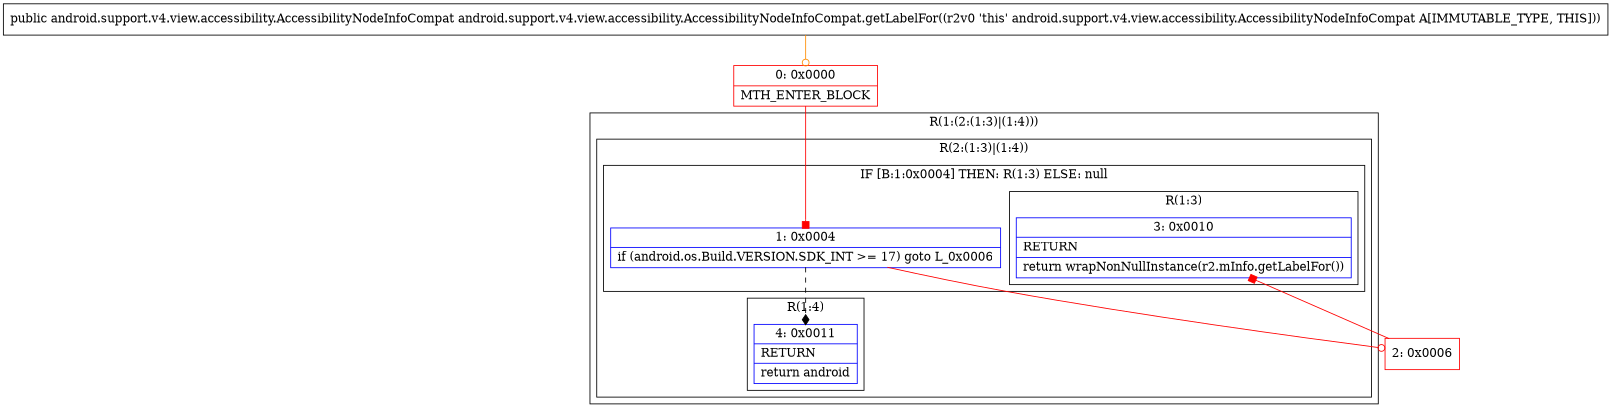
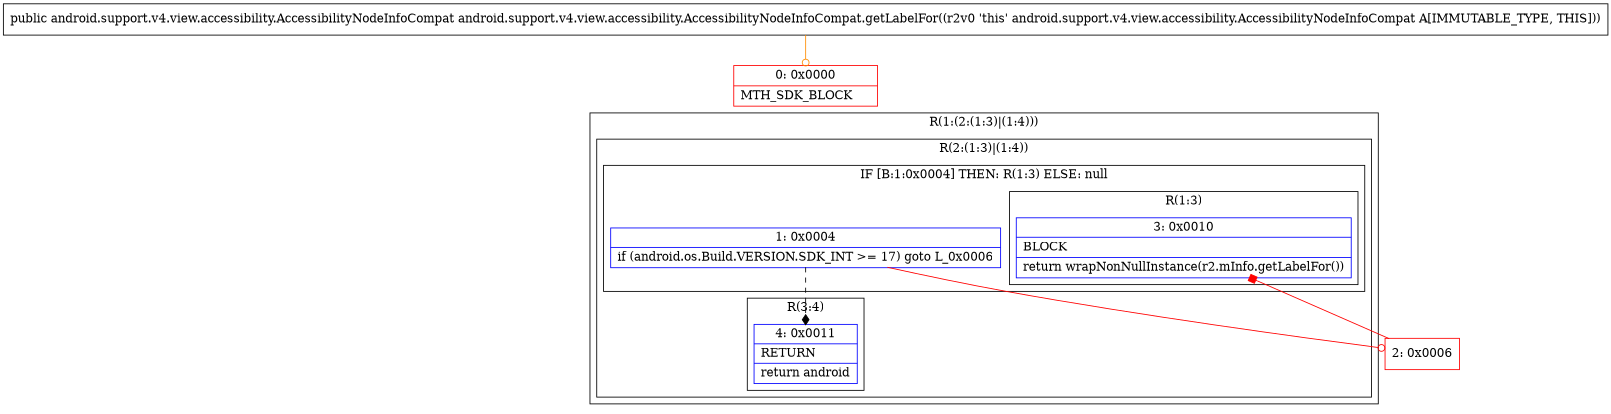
node "0: 0x0000": text "MTH_ENTER_BLOCK" -> "MTH_SDK_BLOCK"
edge "0: 0x0000" -> "1: 0x0004": removed
node "3: 0x0010": text "RETURN" -> "BLOCK"
cluster "R(1:4)": label "R(1:4)" -> "R(3:4)"
